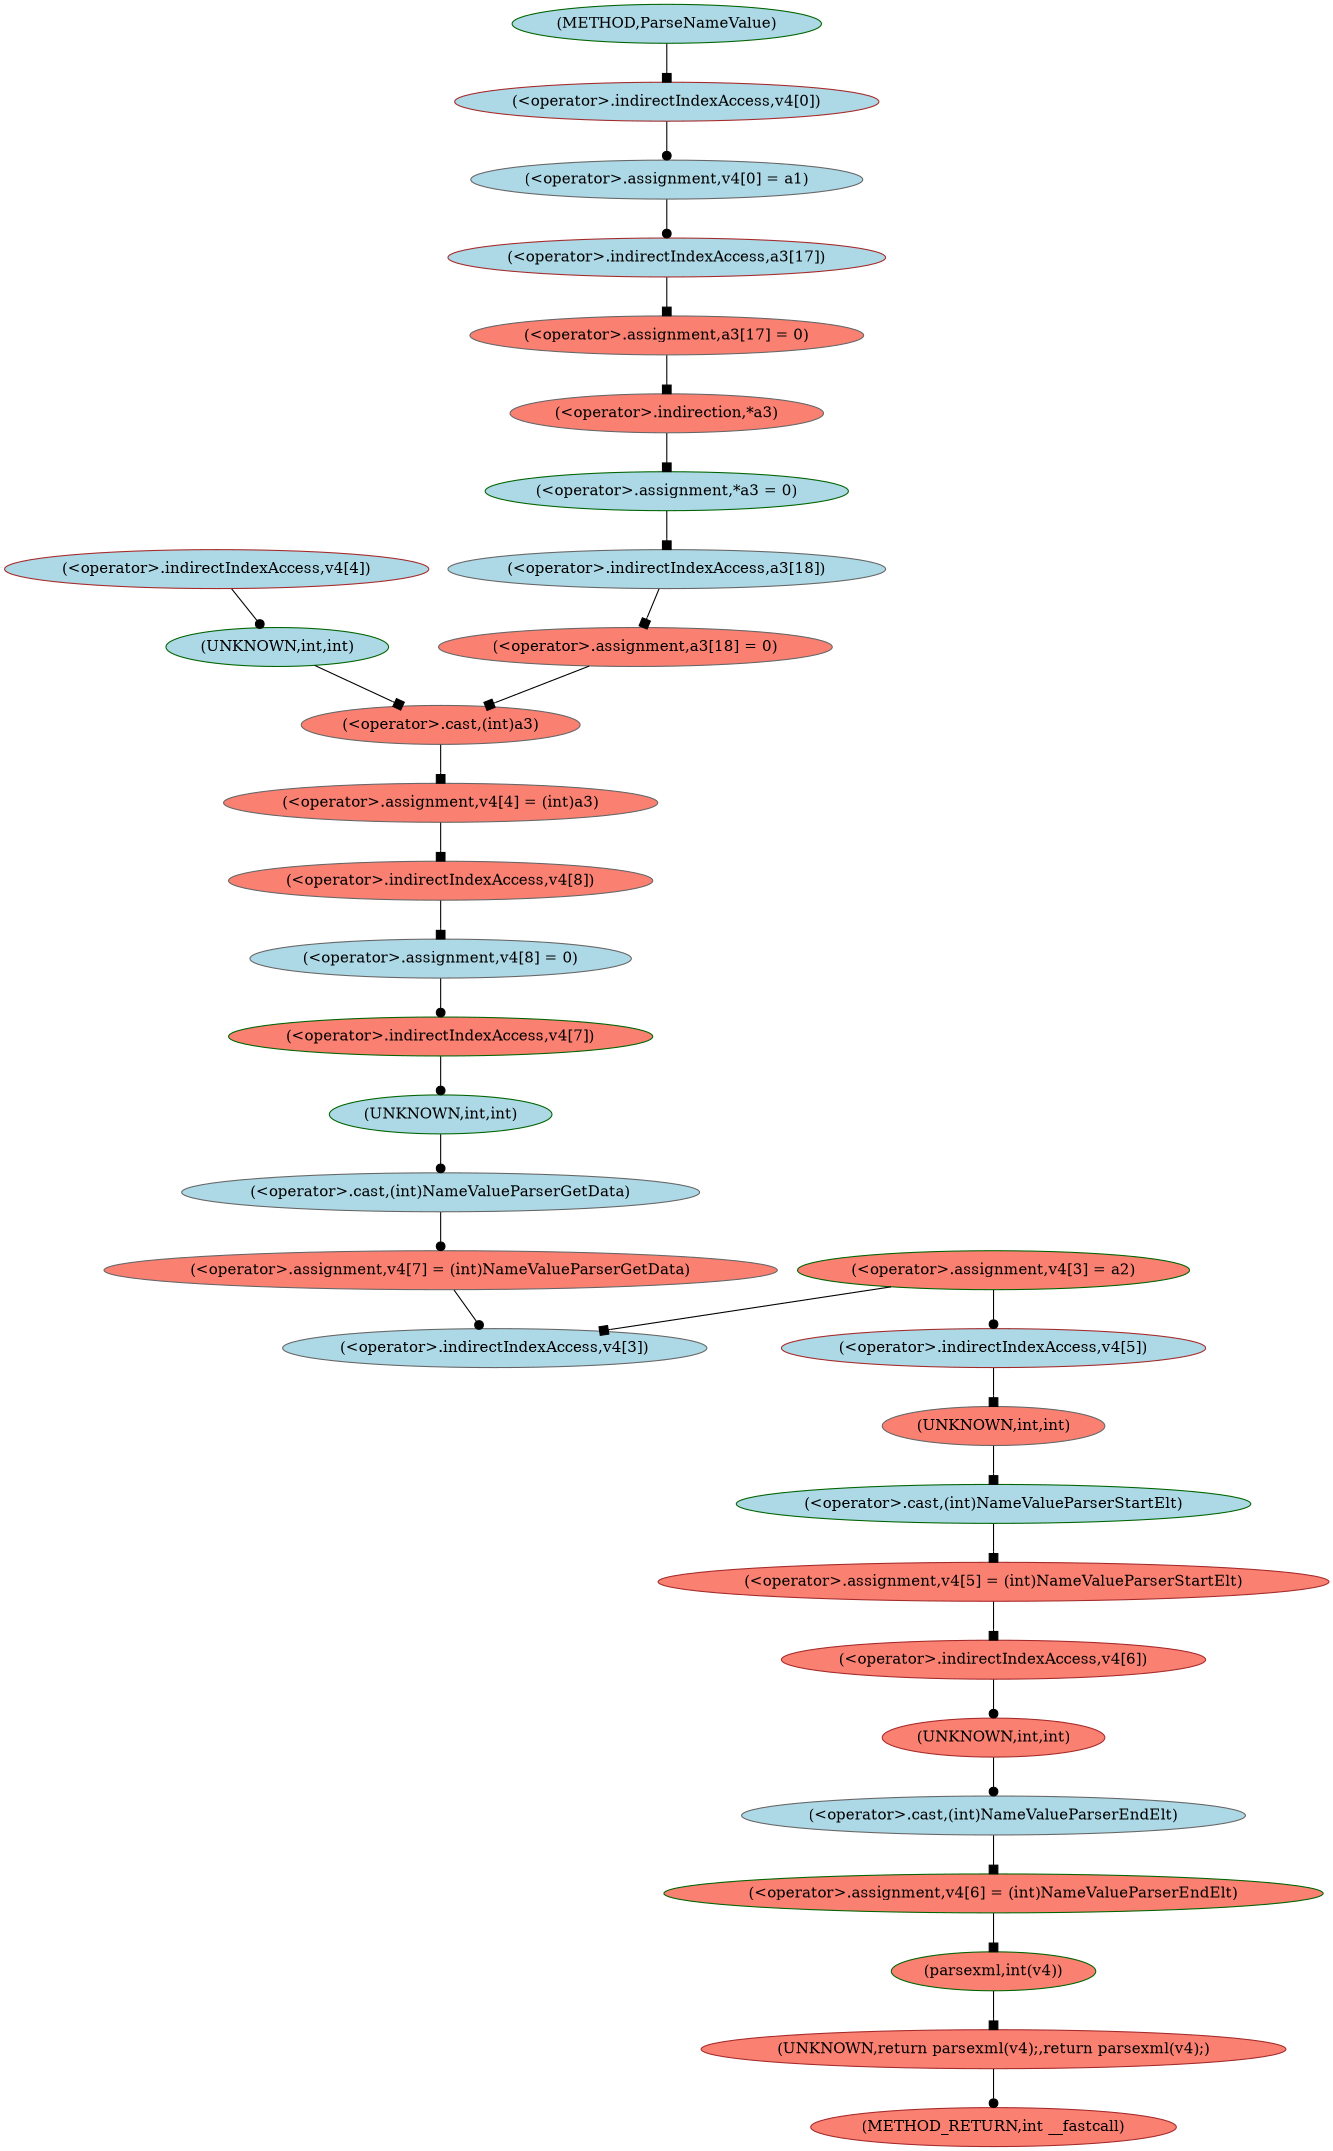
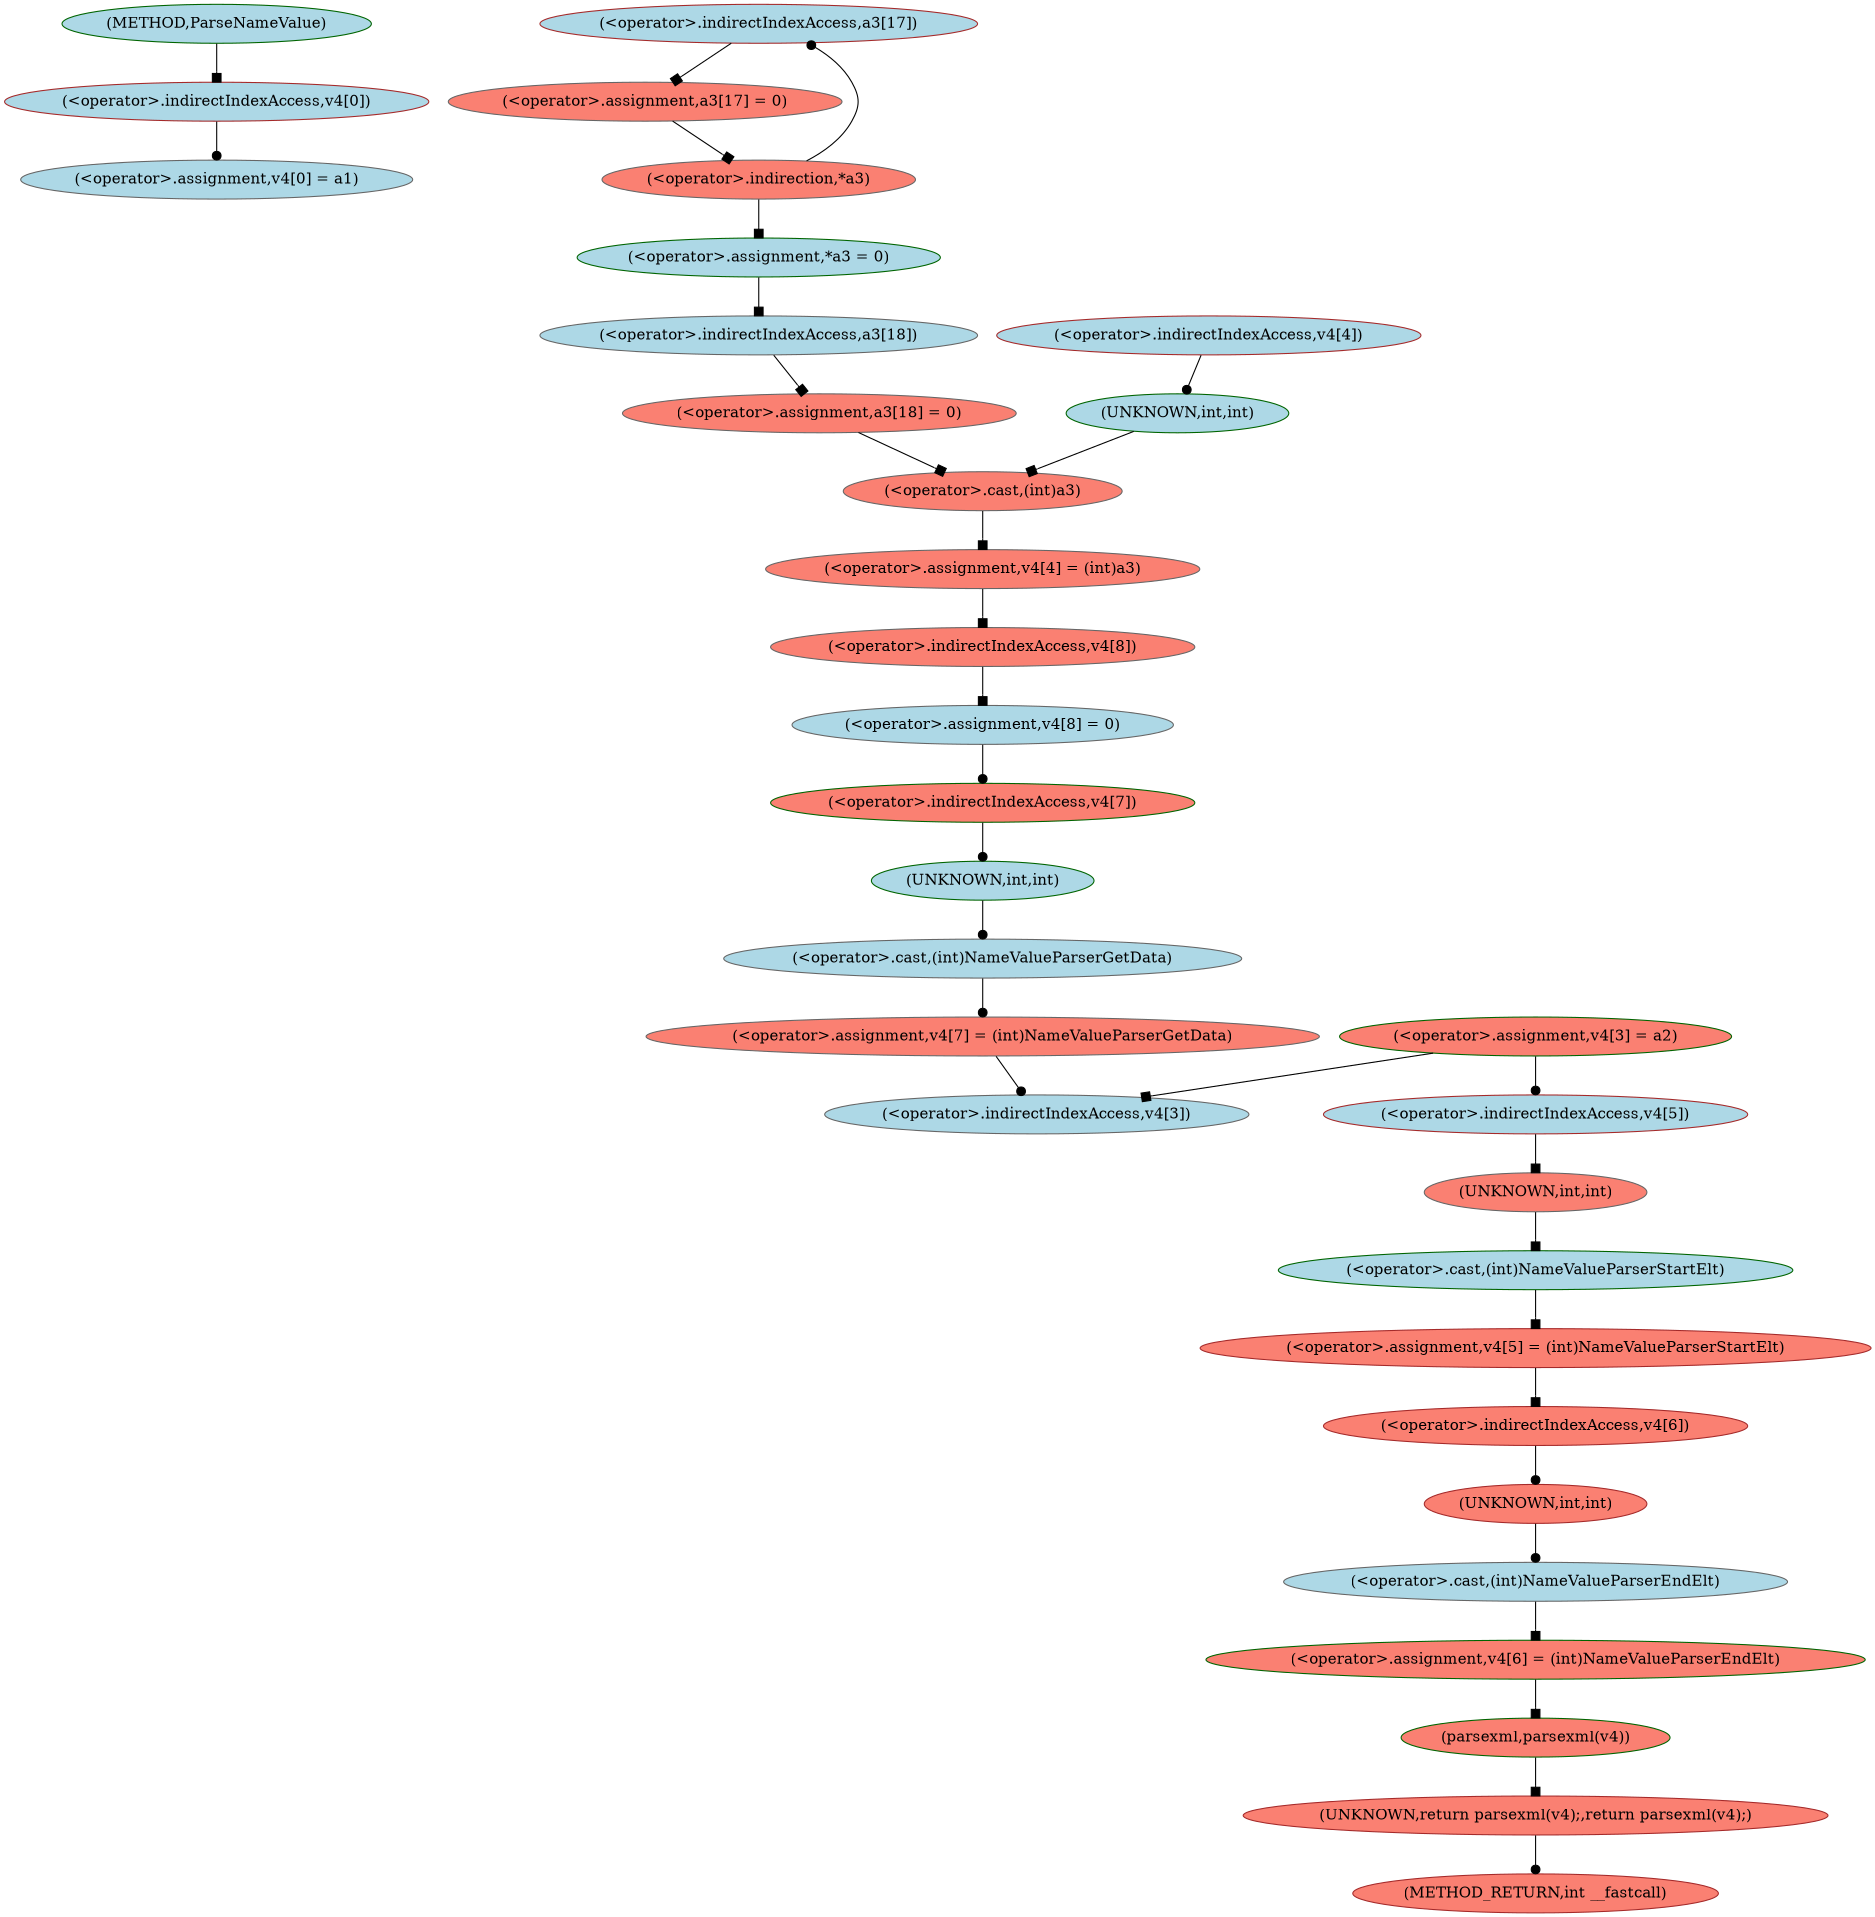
edge "(<operator>.assignment,v4[0] = a1)" -> "(<operator>.indirectIndexAccess,a3[17])": now "(<operator>.indirection,*a3)" -> "(<operator>.indirectIndexAccess,a3[17])"
node "(parsexml,int(v4))": label "(parsexml,int(v4))" -> "(parsexml,parsexml(v4))"
